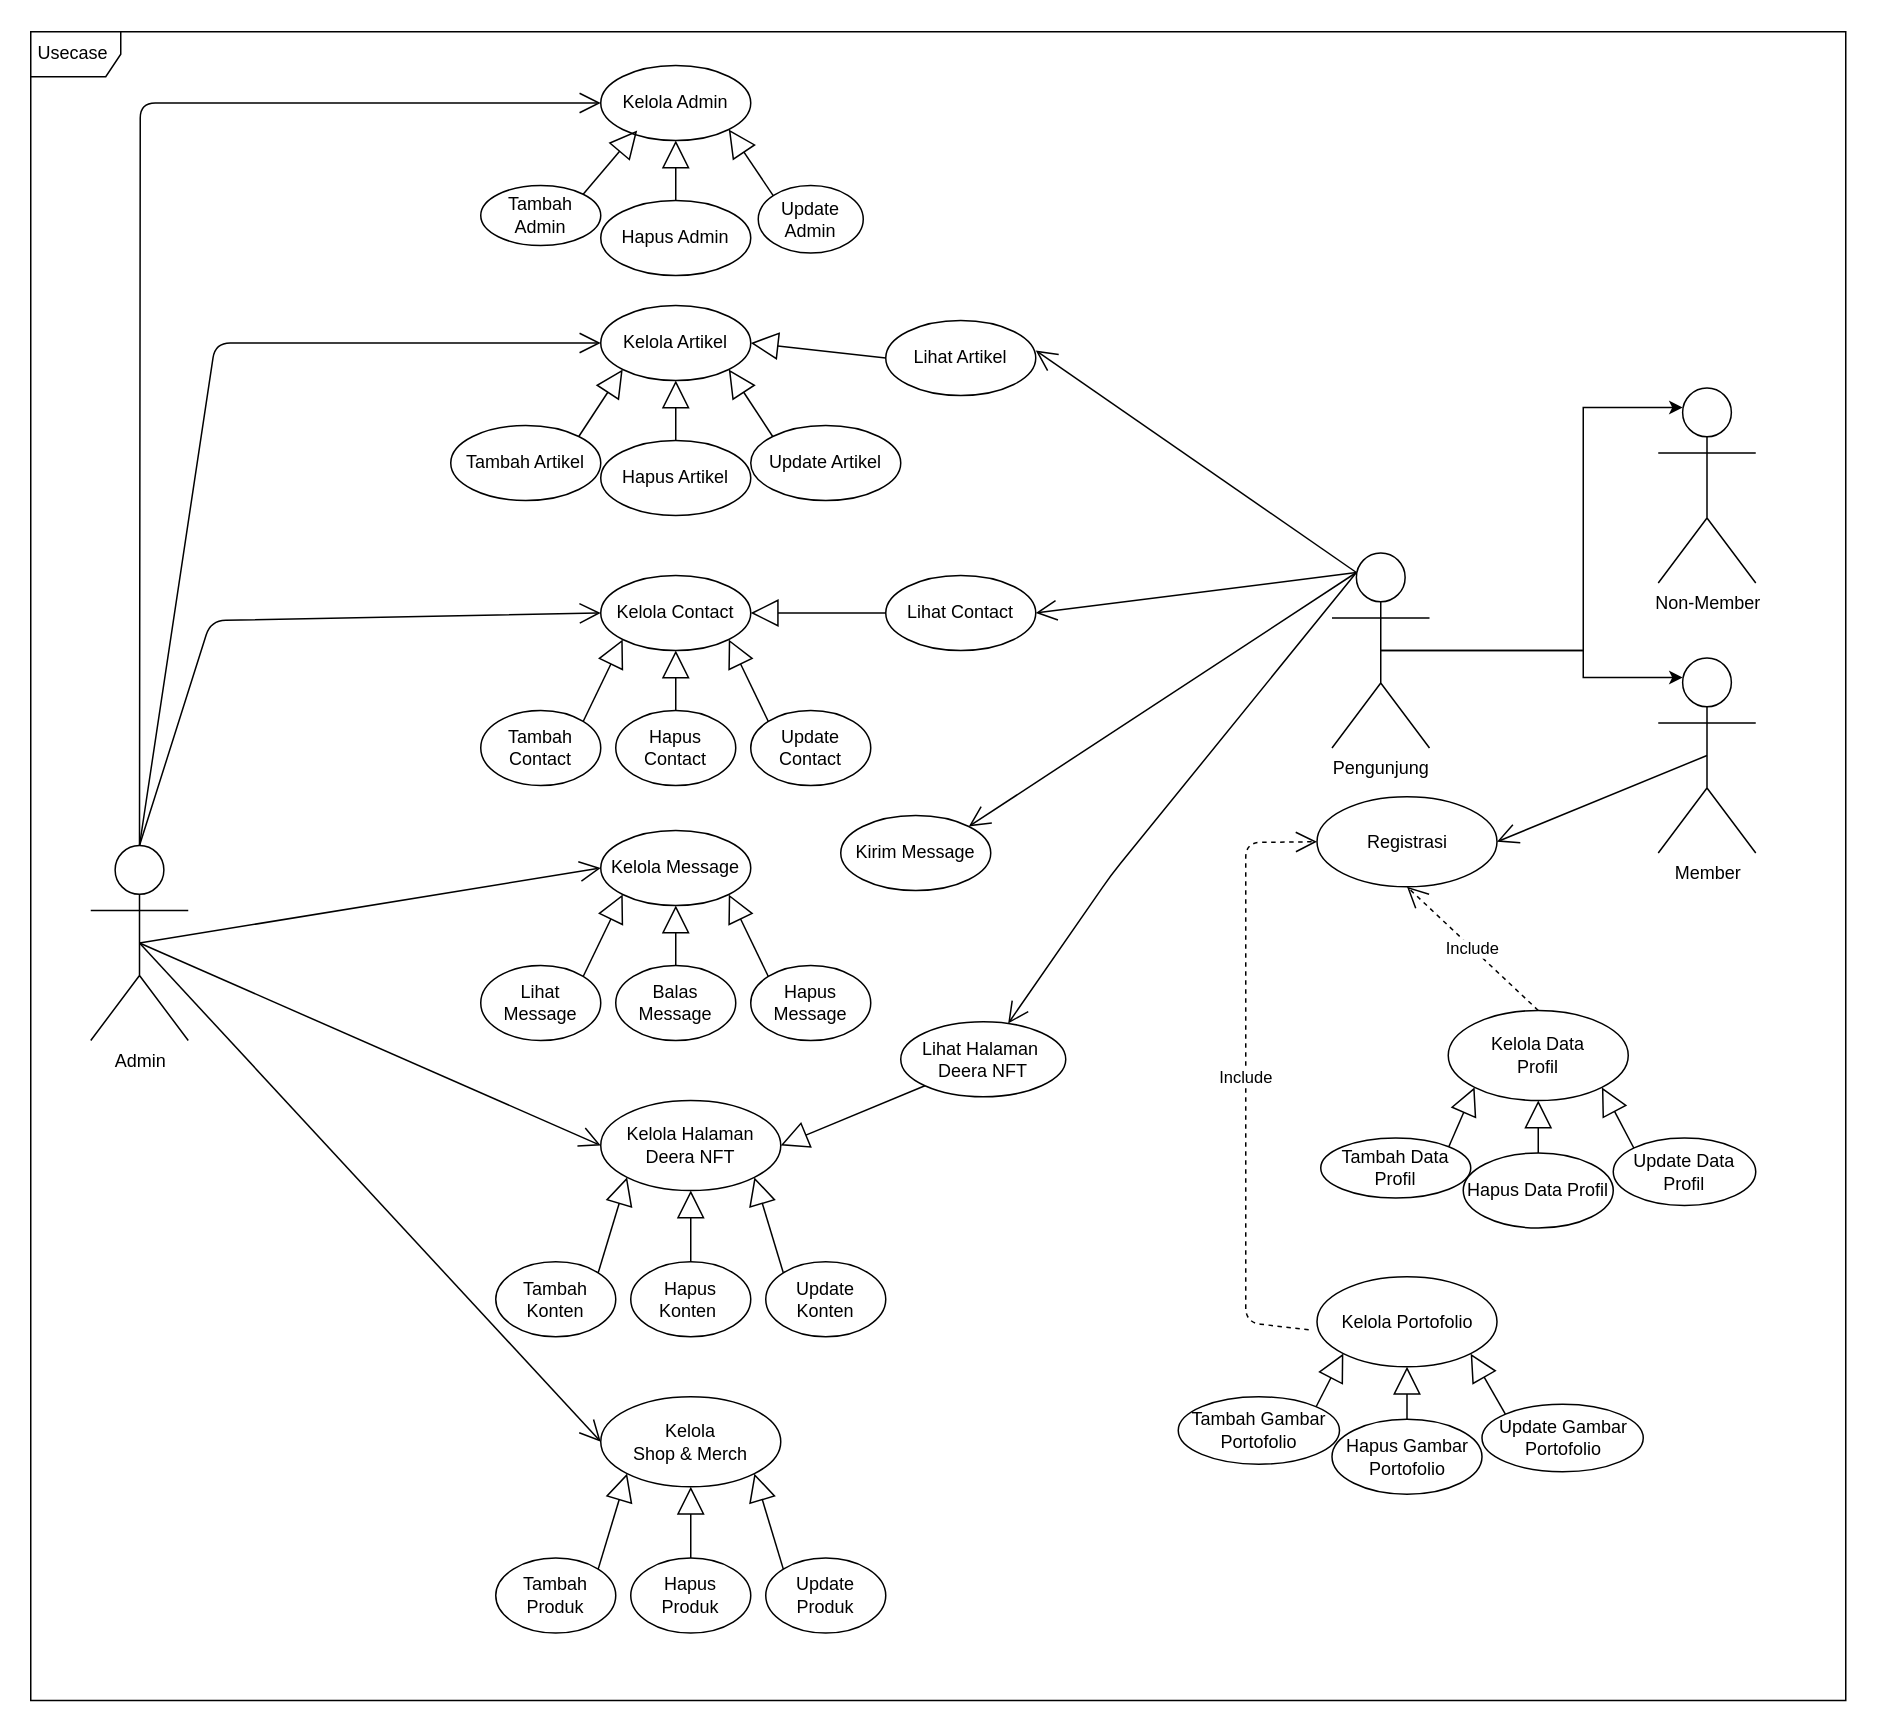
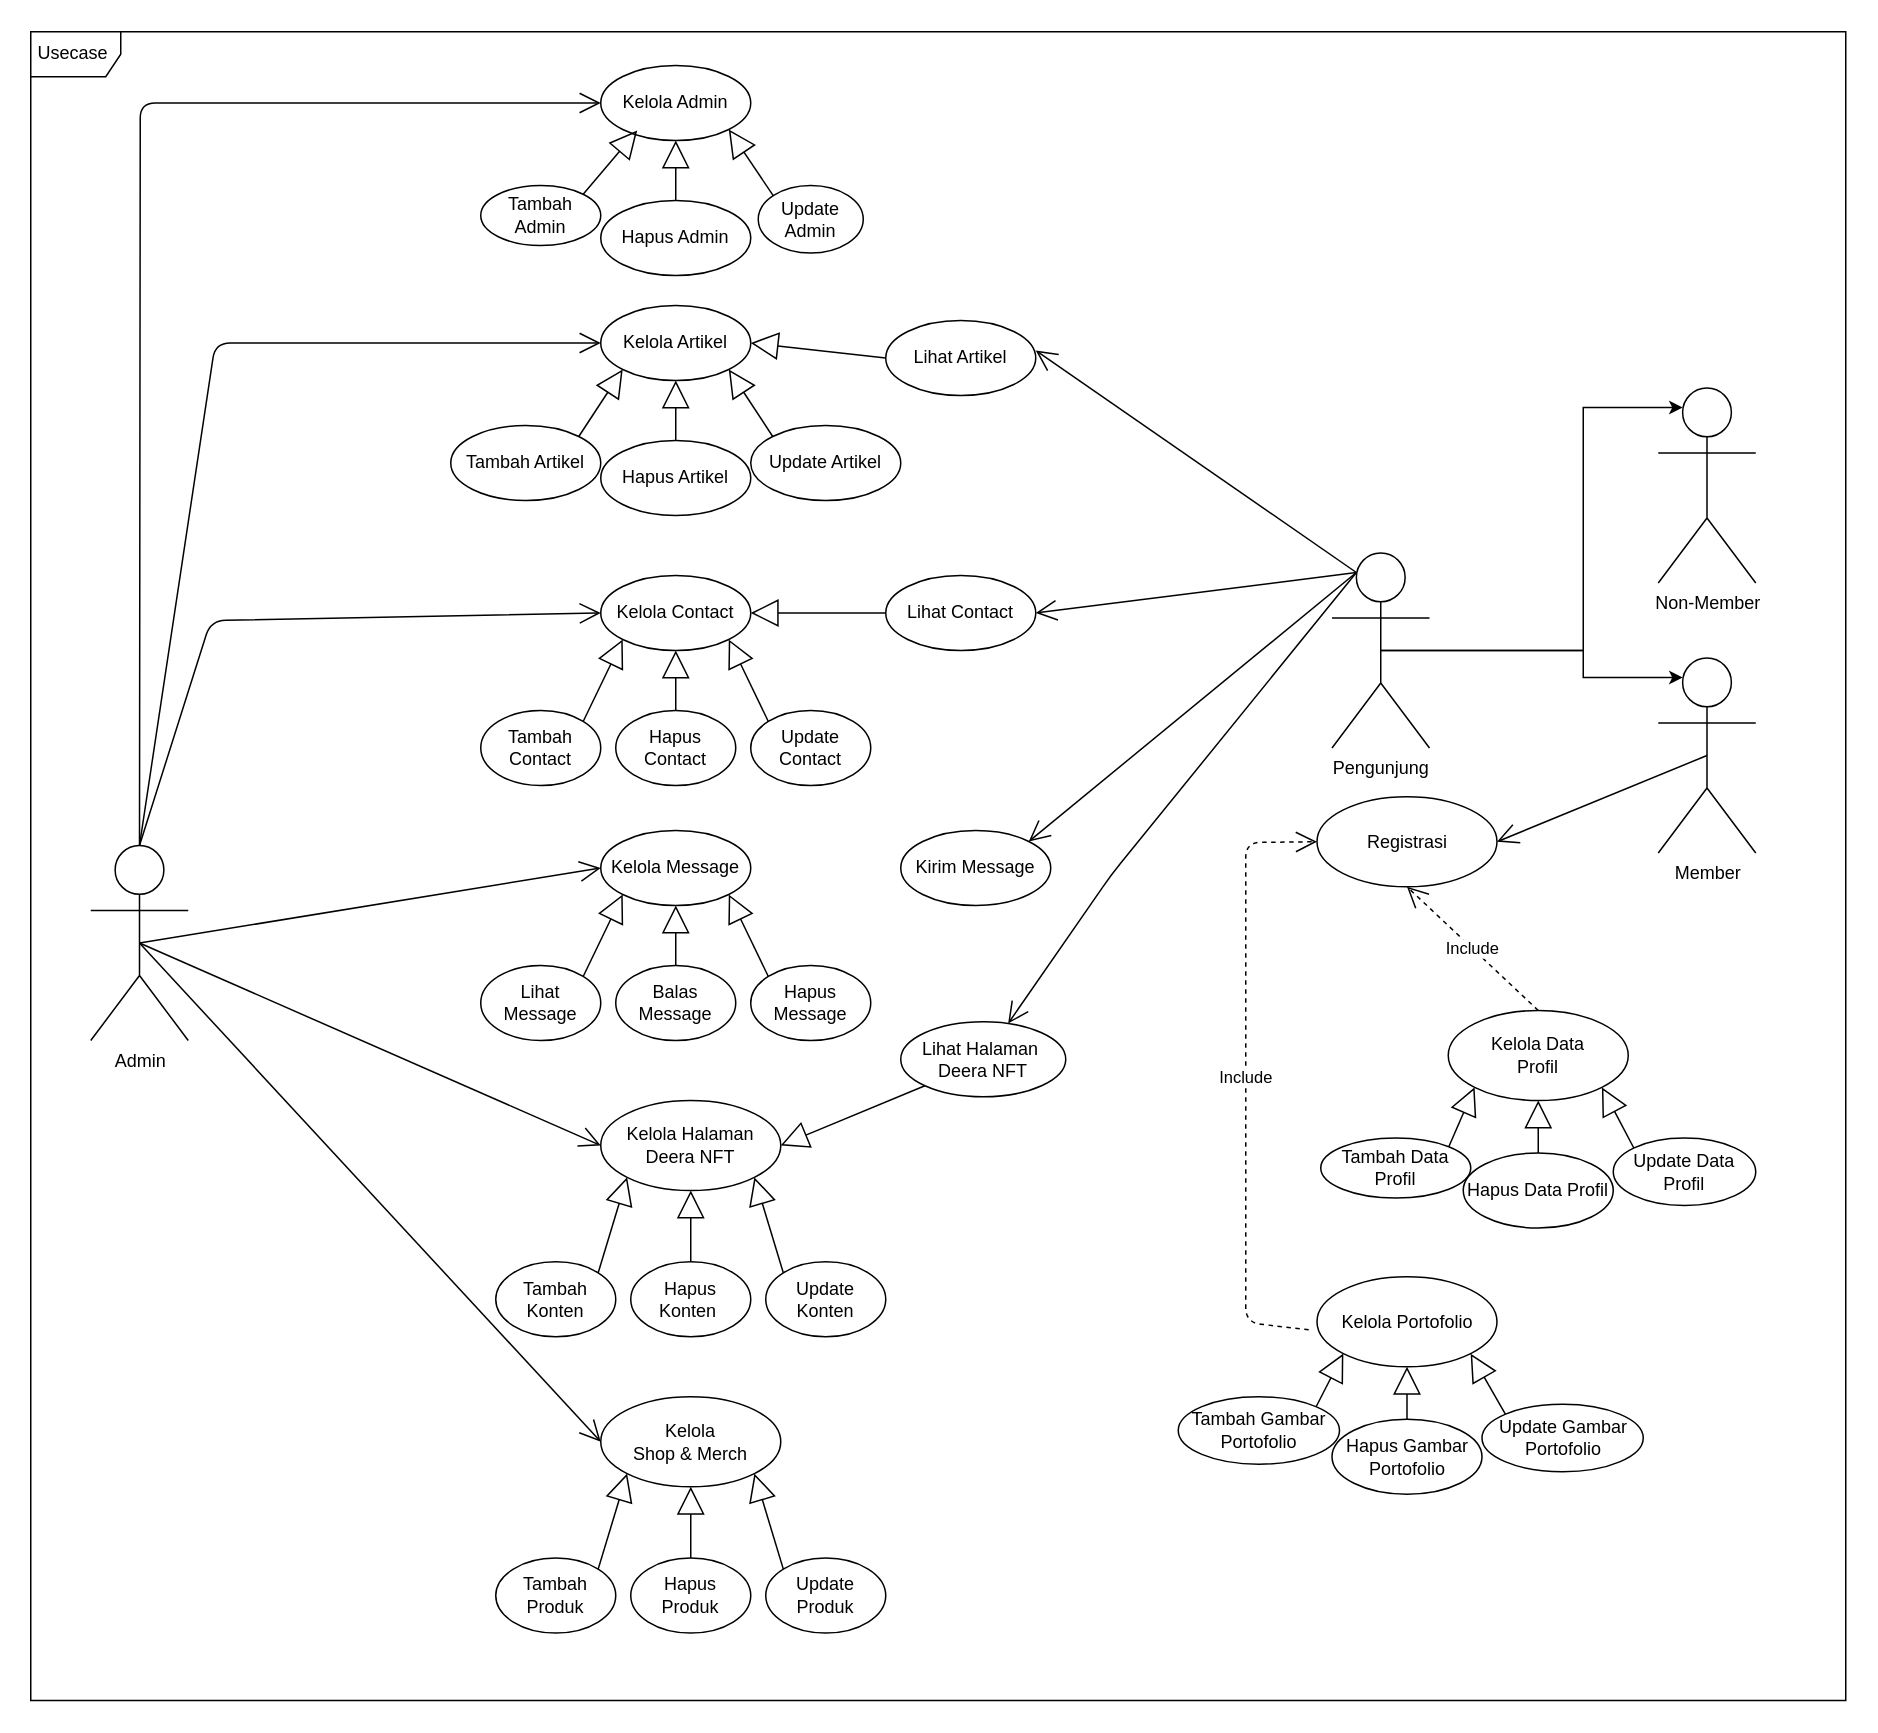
node "Kirim Message": moved (916, 853) -> (976, 868)
